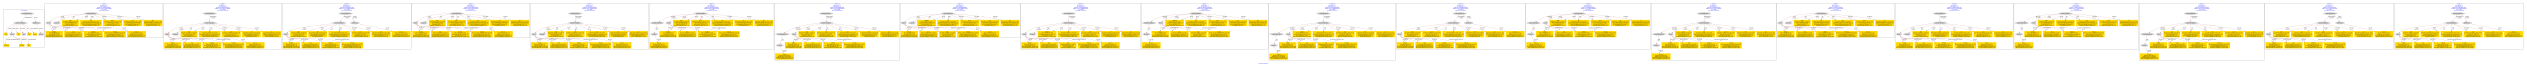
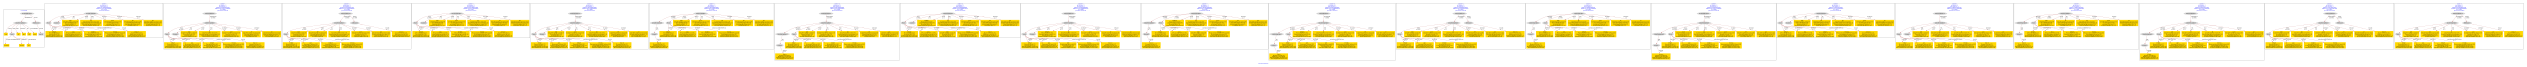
node "prov": fillcolor lightgray -> gold
